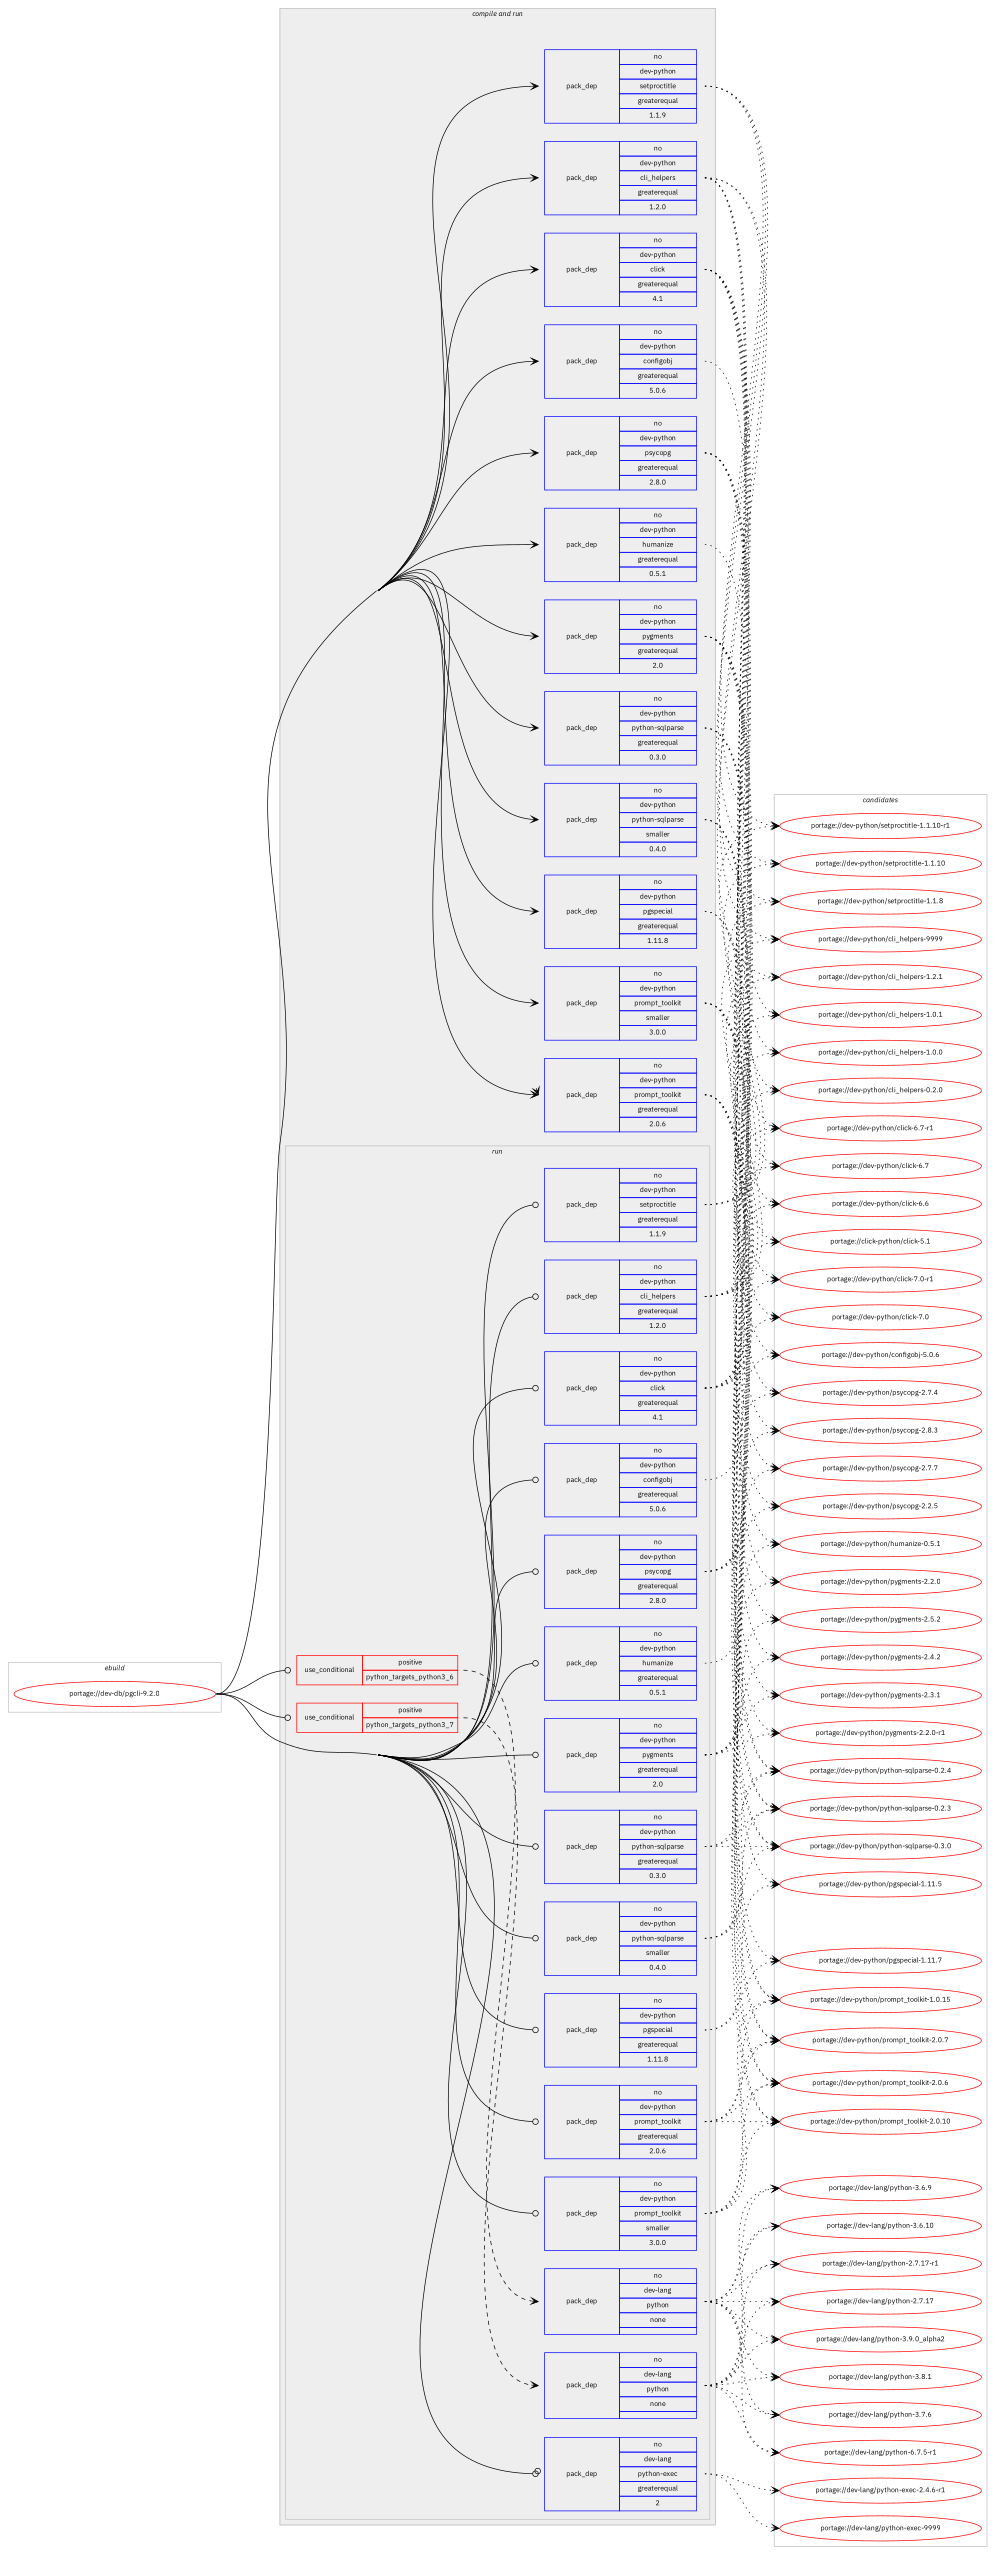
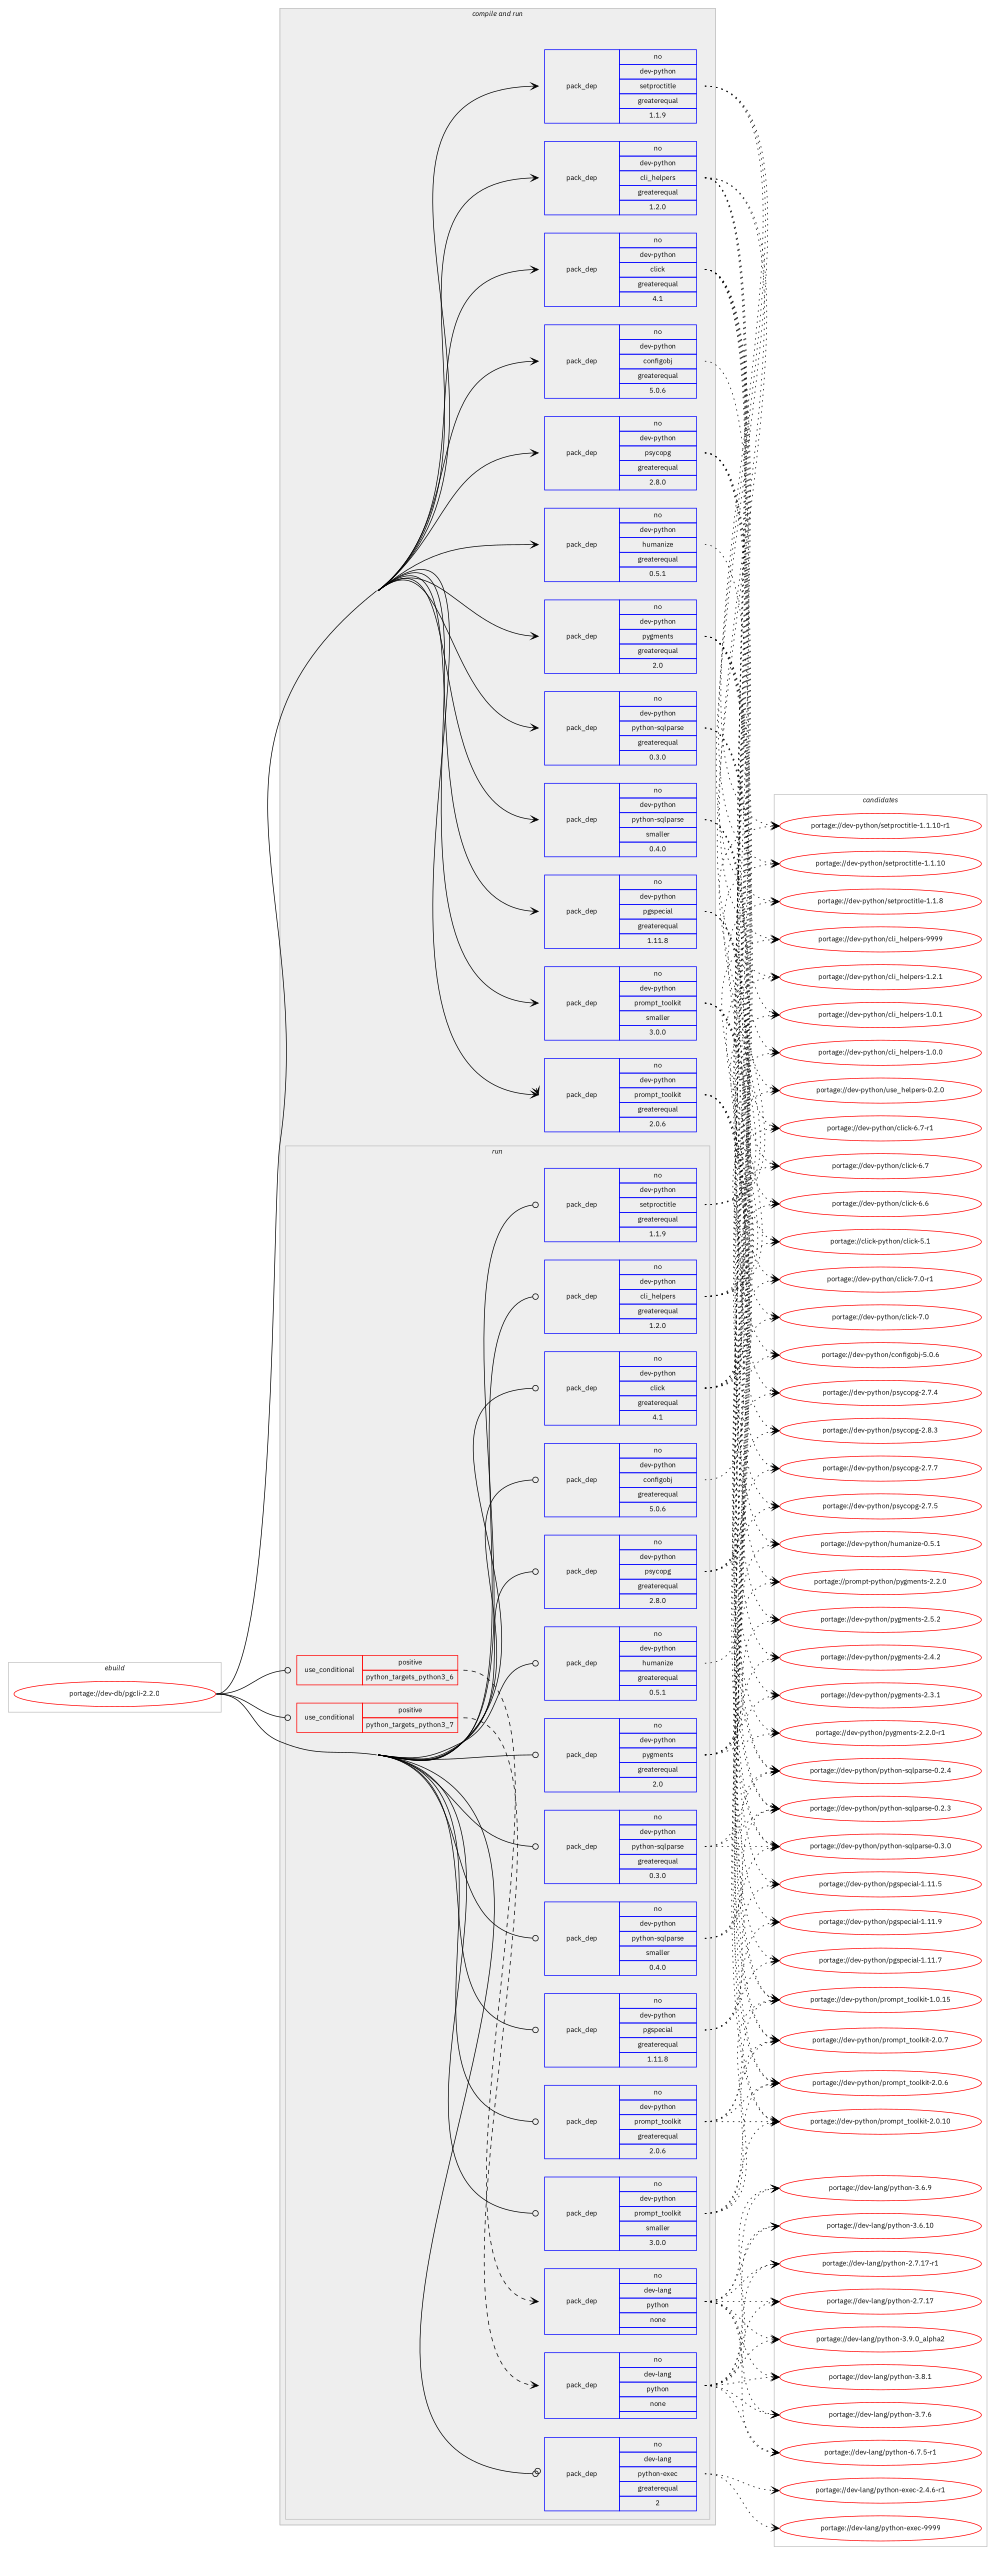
node "portage://dev-python/cli_helpers-0.2.0": label "portage://dev-python/cli_helpers-0.2.0" -> "portage://dev-python/use_helpers-0.2.0"
node "portage://dev-python/psycopg-2.2.5": label "portage://dev-python/psycopg-2.2.5" -> "portage://dev-python/psycopg-2.7.5"
node "portage://dev-python/pygments-2.2.0": label "portage://dev-python/pygments-2.2.0" -> "portage://prompt-python/pygments-2.2.0"
node "portage://dev-db/pgcli-9.2.0": label "portage://dev-db/pgcli-9.2.0" -> "portage://dev-db/pgcli-2.2.0"
node "portage://dev-python/pgspecial-1.11.9": added
